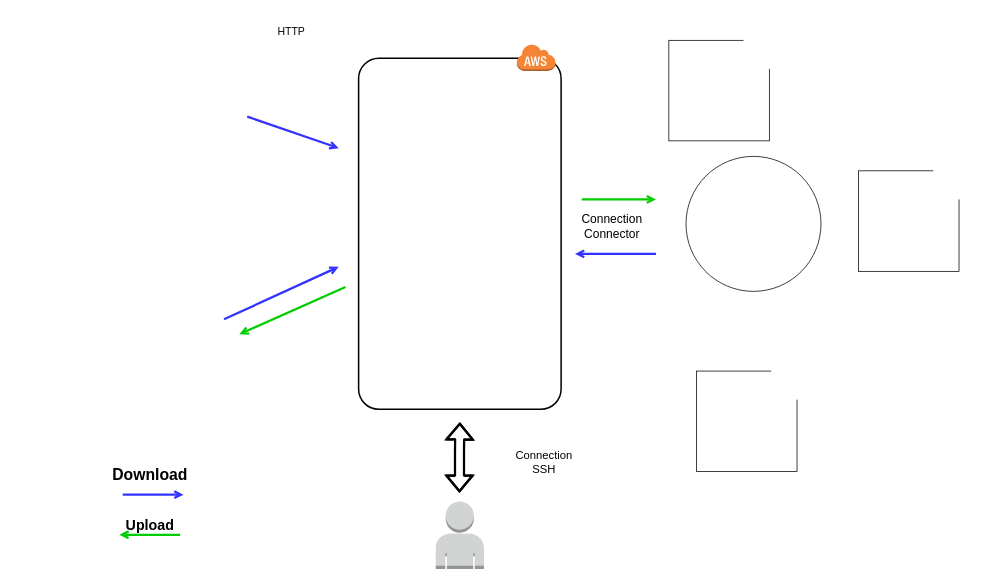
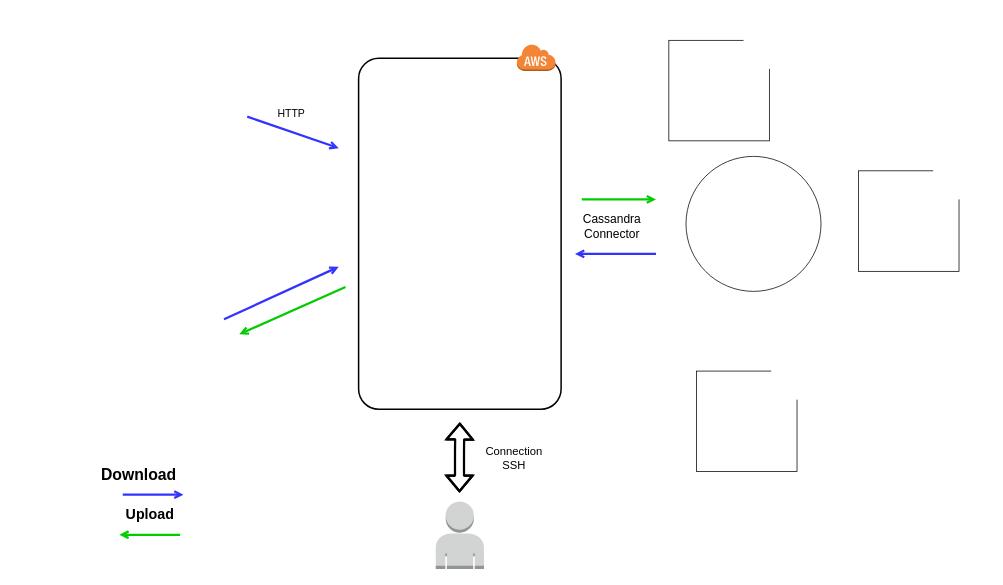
node "HTTP": moved (291, 31) -> (291, 113)
node "Connection Connector": label "Connection Connector" -> "Cassandra Connector"
node "Connection SSH": moved (544, 461) -> (514, 458)
node "Download": moved (150, 474) -> (138, 474)
node "Upload": moved (150, 526) -> (150, 515)
